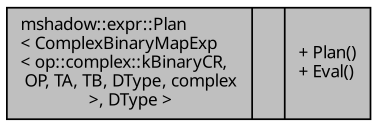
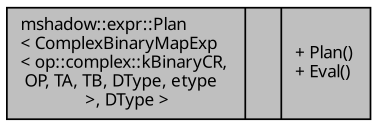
node "mshadow::expr::Plan": text "OP, TA, TB, DType, complex" -> "OP, TA, TB, DType, etype"
